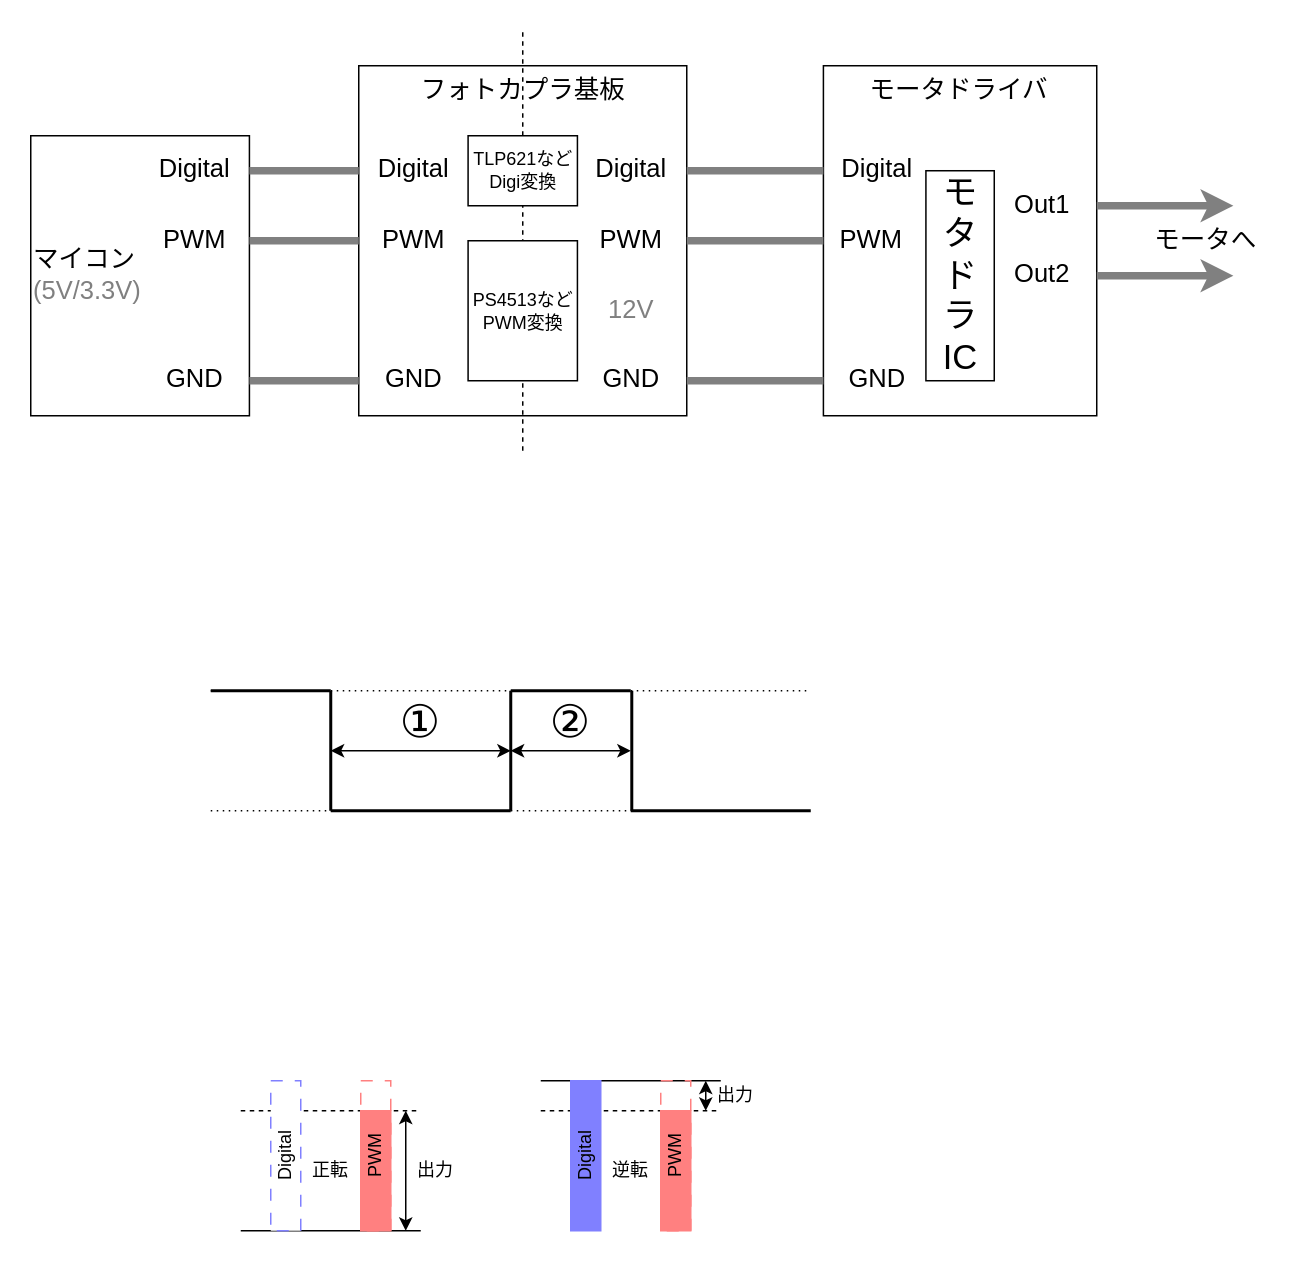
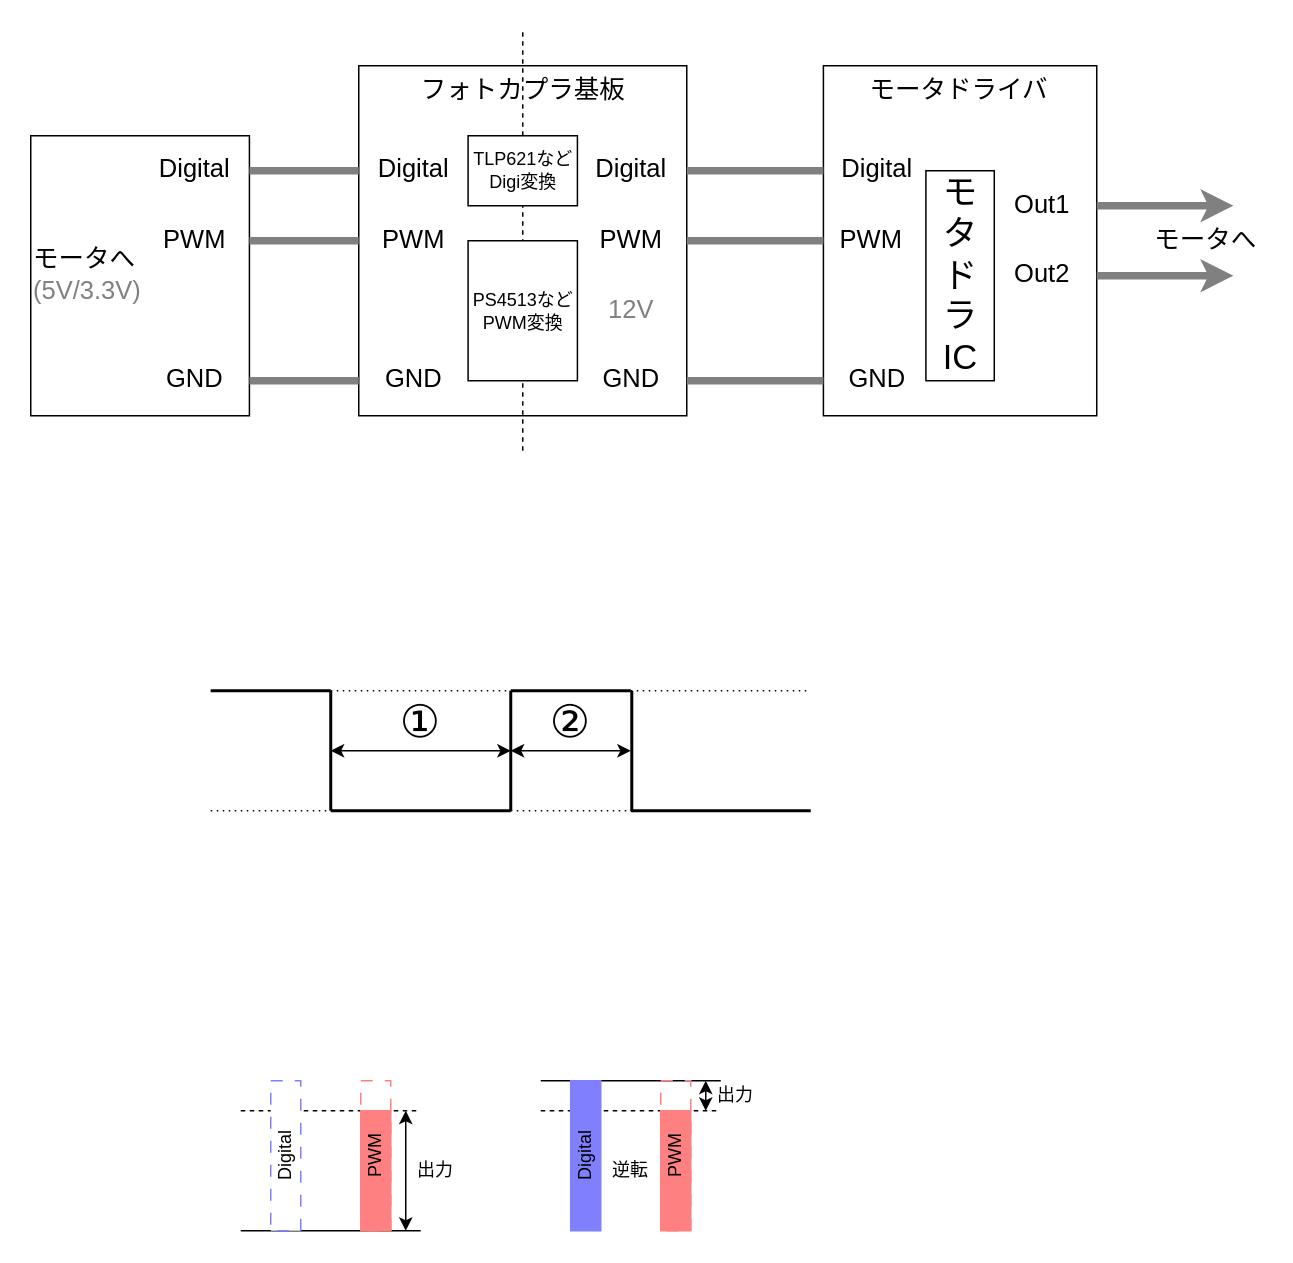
node "マイコン (5V/3.3V)": label "マイコン (5V/3.3V)" -> "モータへ (5V/3.3V)"
node "正転": removed
